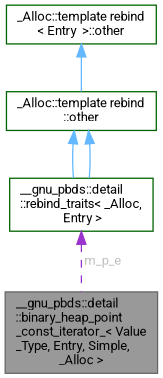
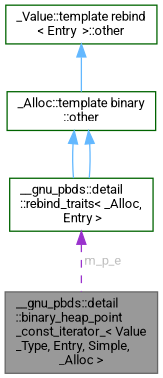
node "_Alloc::template rebind < Entry  >::other": label "_Alloc::template rebind < Entry  >::other" -> "_Value::template rebind < Entry  >::other"
node "_Alloc::template rebind ::other": label "_Alloc::template rebind ::other" -> "_Alloc::template binary ::other"
